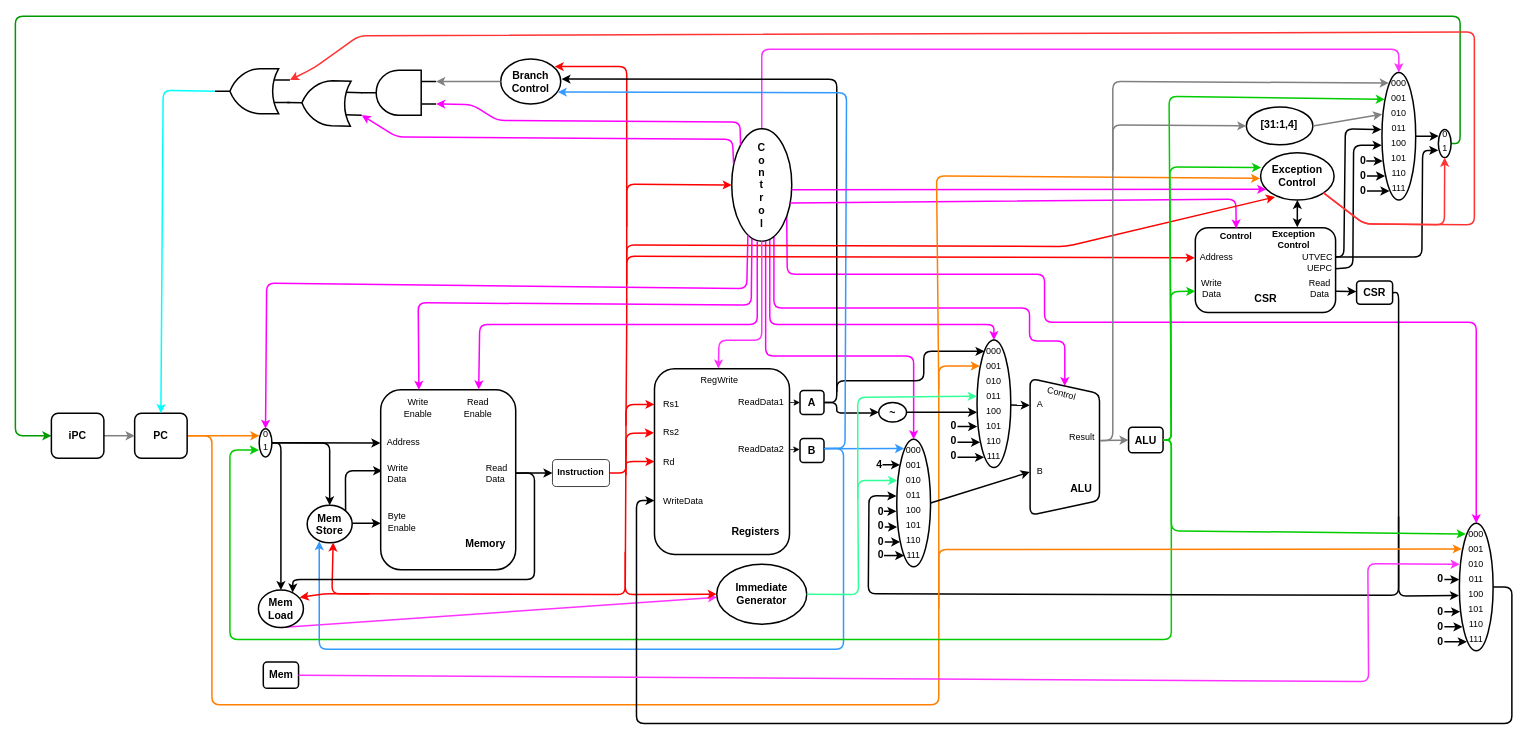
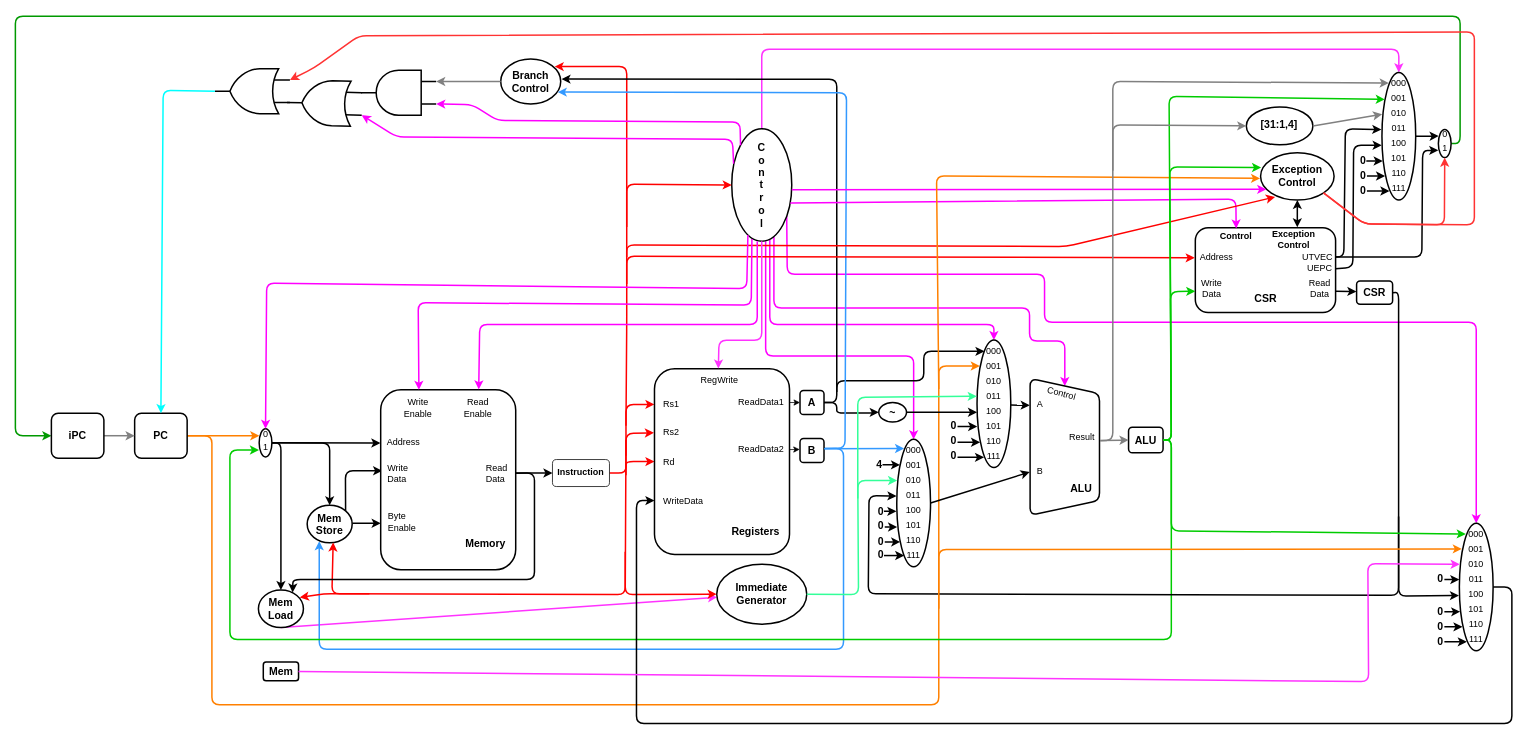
node "Mem": size 35x26 -> 35x19
